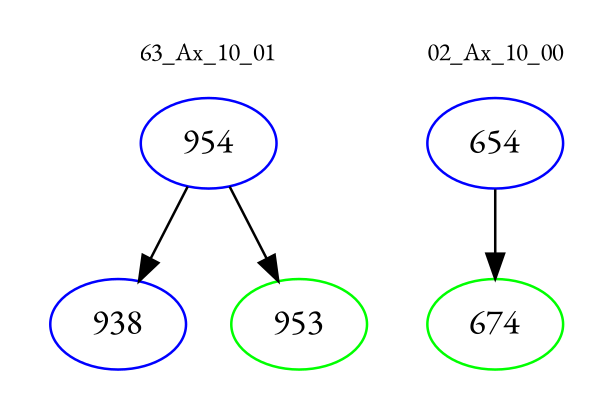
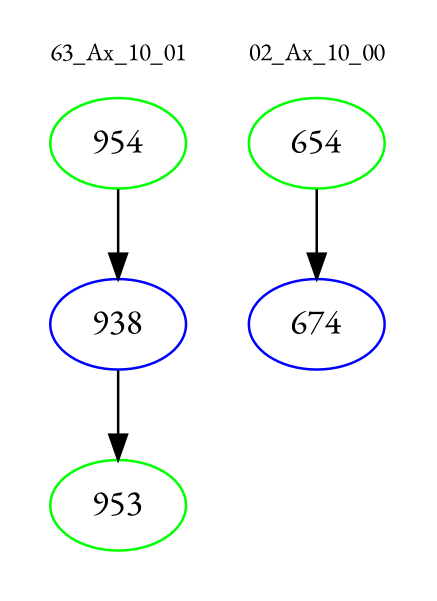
node "954": color blue -> green
node "654": color blue -> green
edge "954" -> "953": now "938" -> "953"
node "674": color green -> blue
